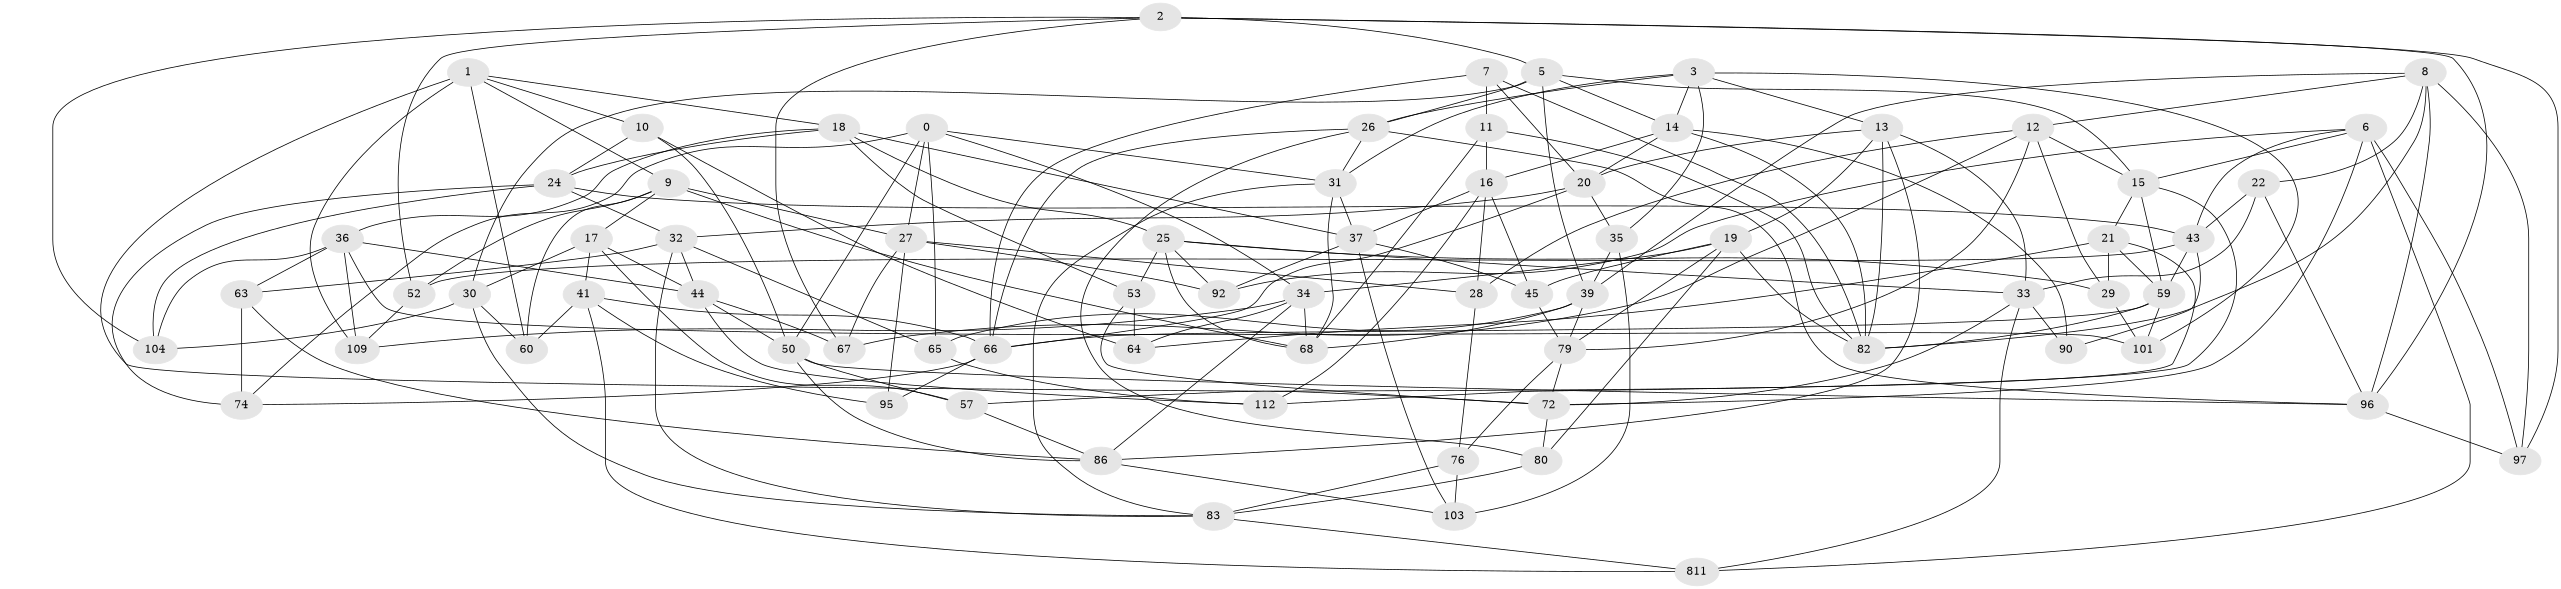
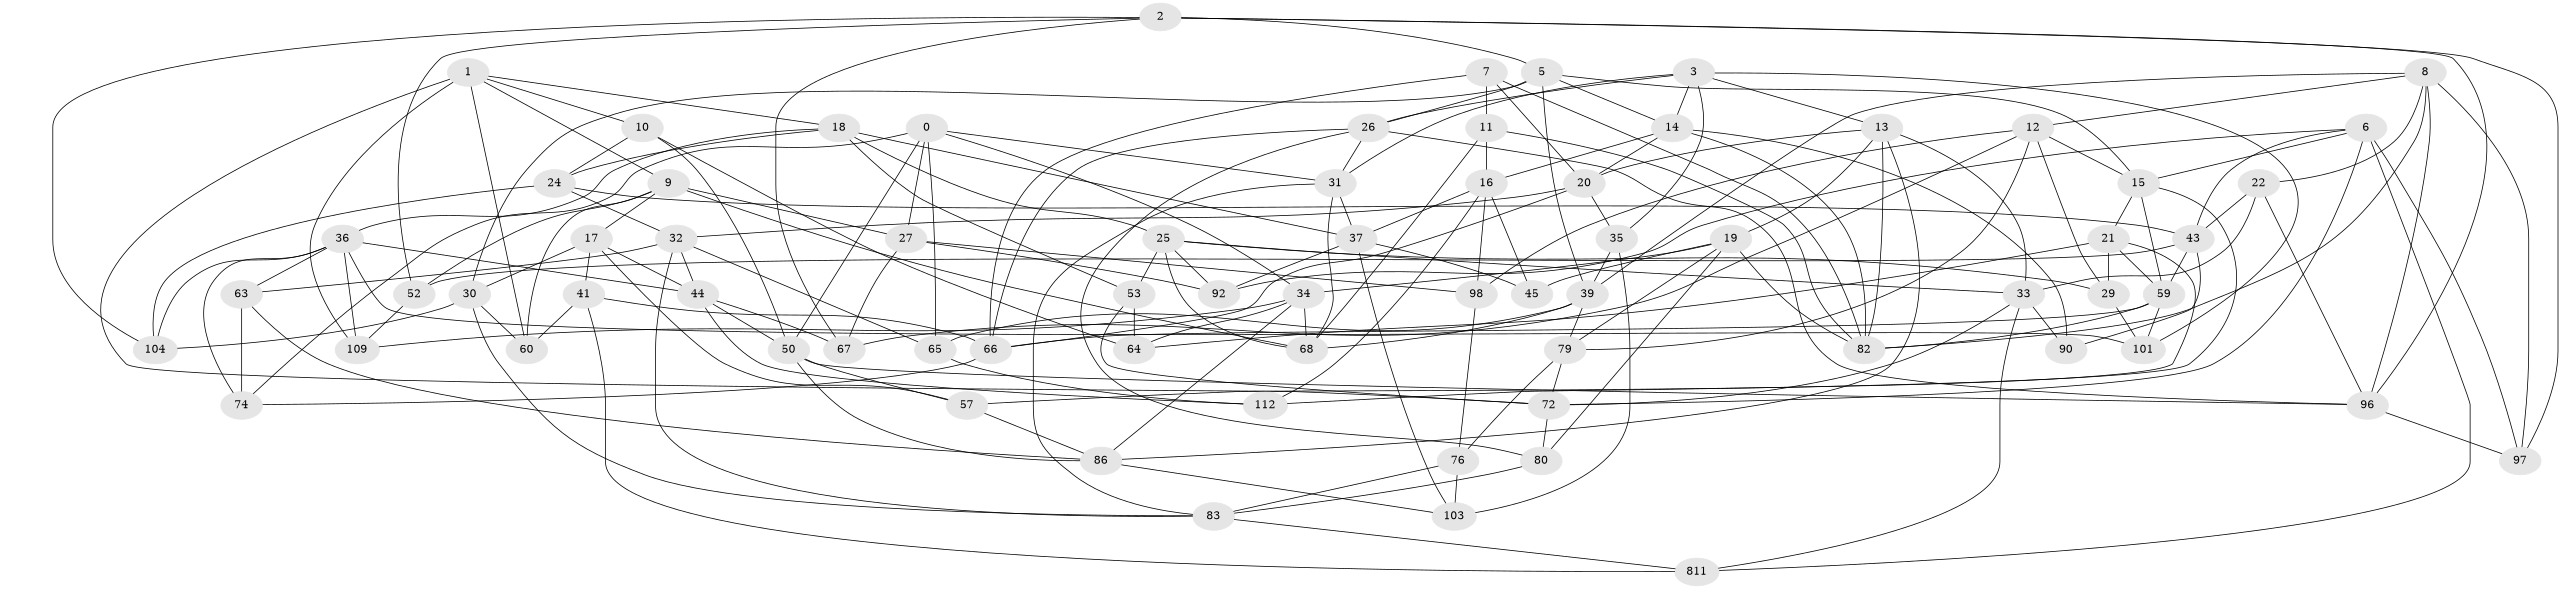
edge "24" -- "74": now "36" -- "74"
node "28": label "28" -> "98"
edge "45" -- "79": removed
node "95": removed
